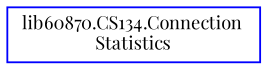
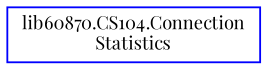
node "lib60870.CS134.Connection Statistics": label "lib60870.CS134.Connection Statistics" -> "lib60870.CS104.Connection Statistics"
